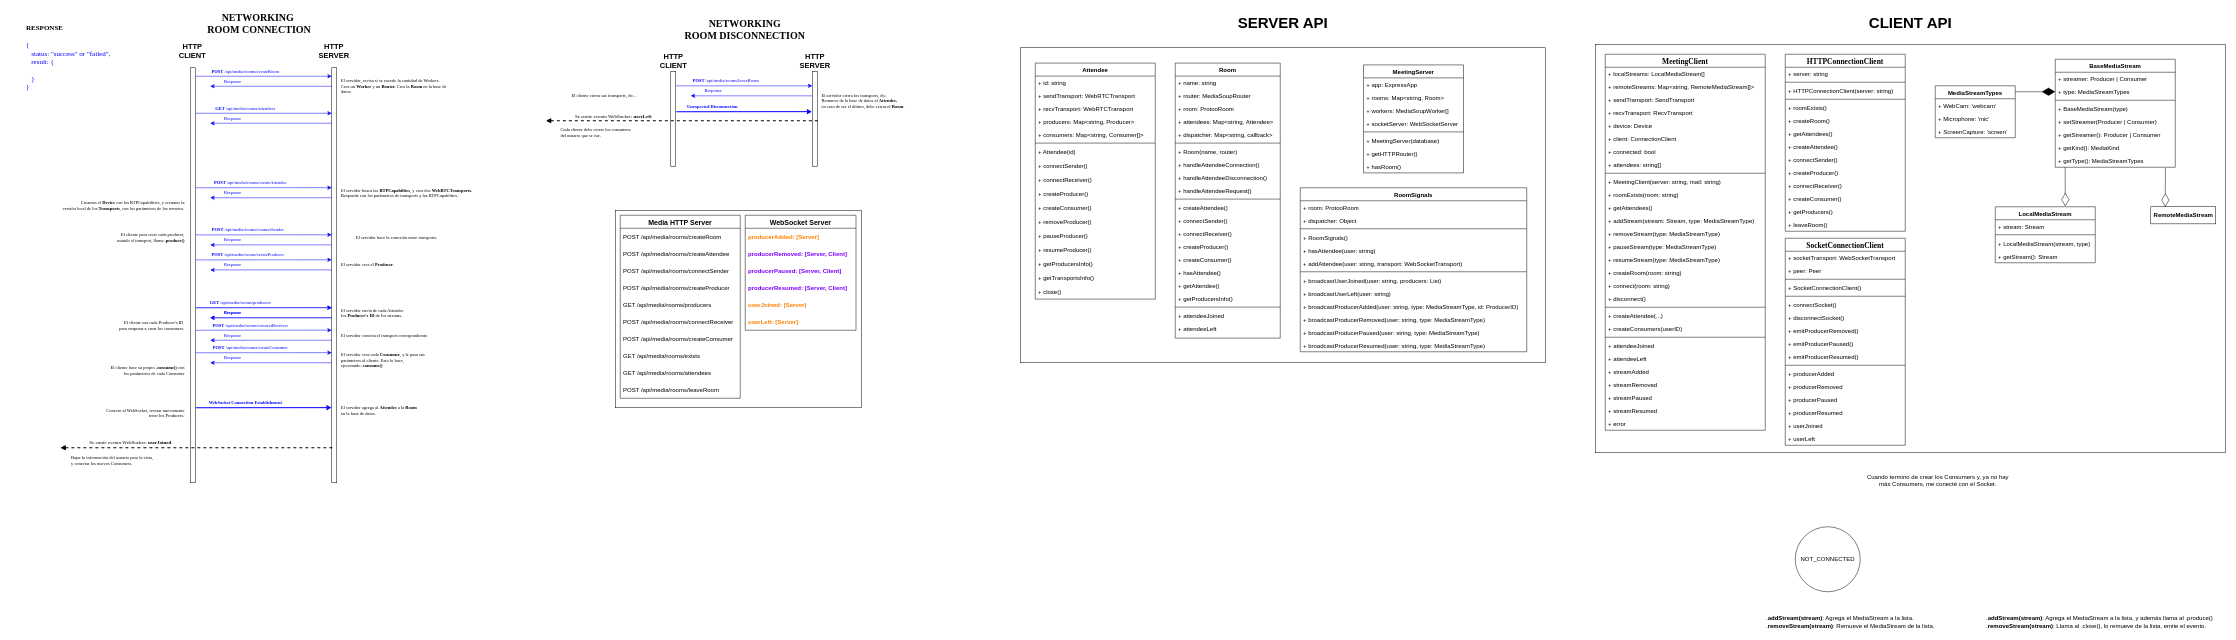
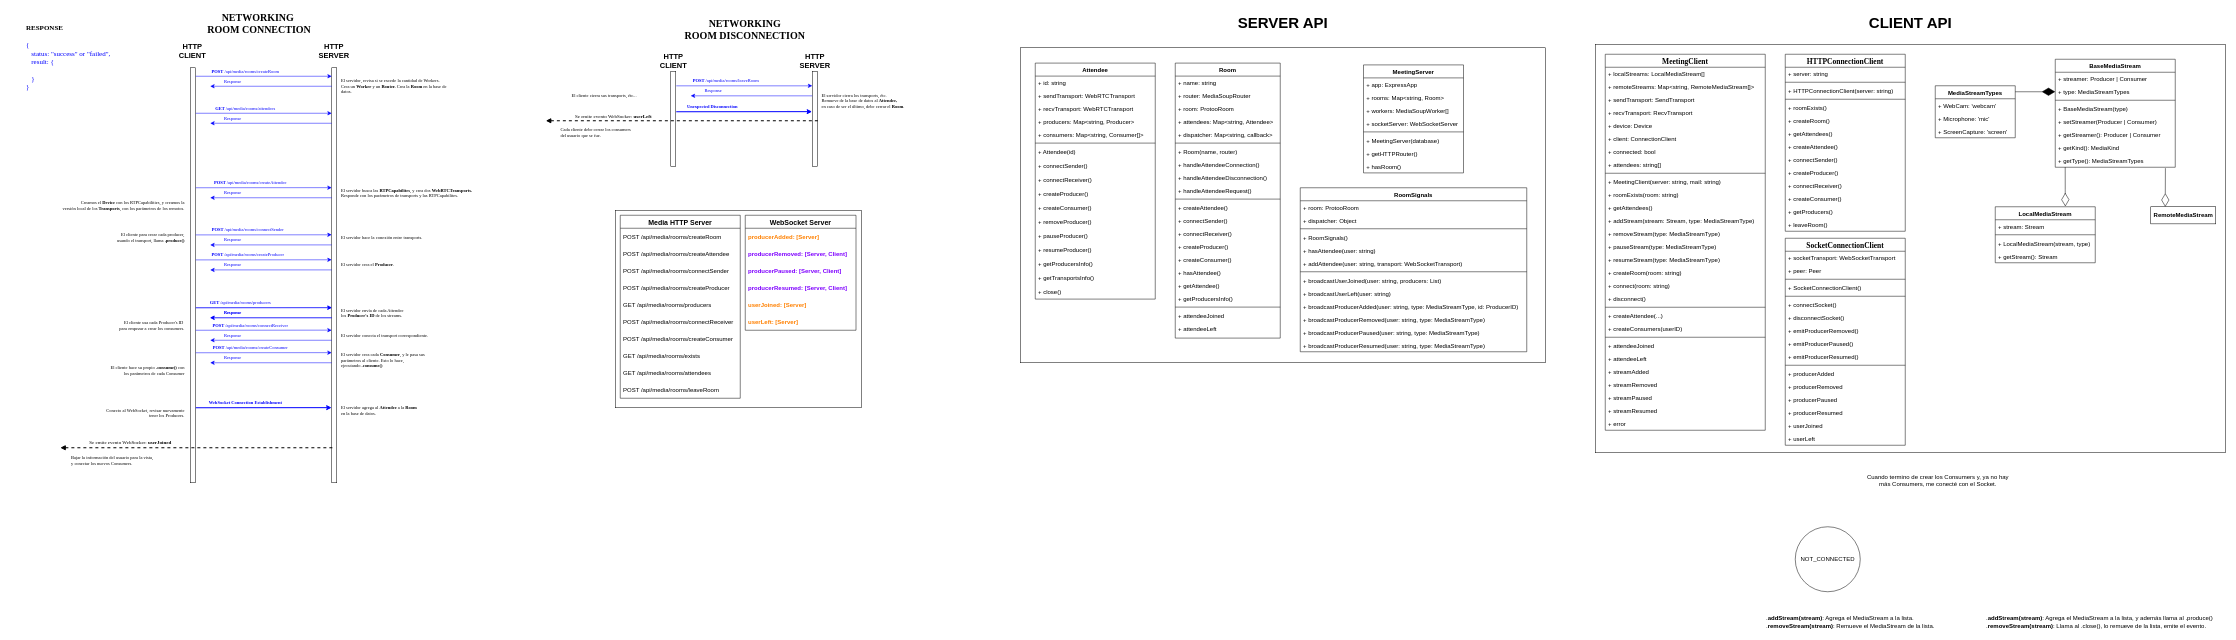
node "El servidor hace la conexión entre transports.": moved (415, 237) -> (400, 237)
